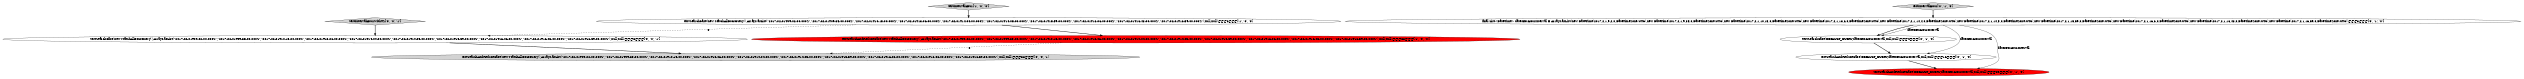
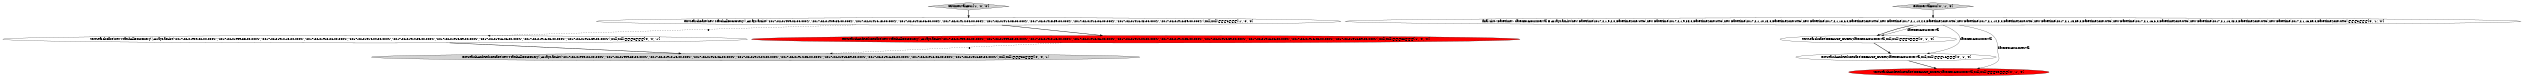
node "testIntervalHourWithTZ['0', '0', '1']": removed
